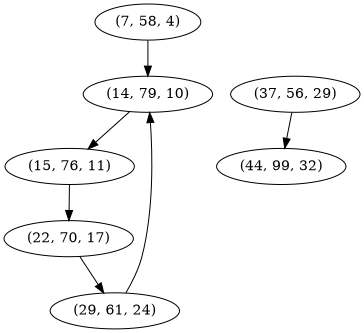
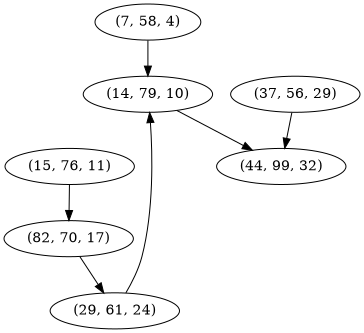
edge "(14, 79, 10)" -> "(15, 76, 11)": now "(14, 79, 10)" -> "(44, 99, 32)"
node "(22, 70, 17)": label "(22, 70, 17)" -> "(82, 70, 17)"
